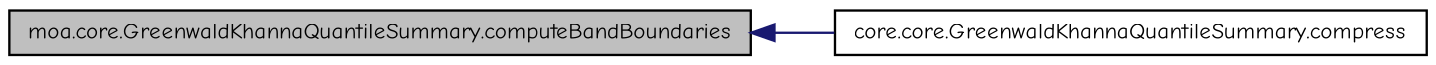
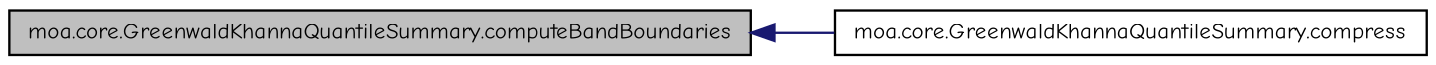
node "core.core.GreenwaldKhannaQuantileSummary.compress": label "core.core.GreenwaldKhannaQuantileSummary.compress" -> "moa.core.GreenwaldKhannaQuantileSummary.compress"
